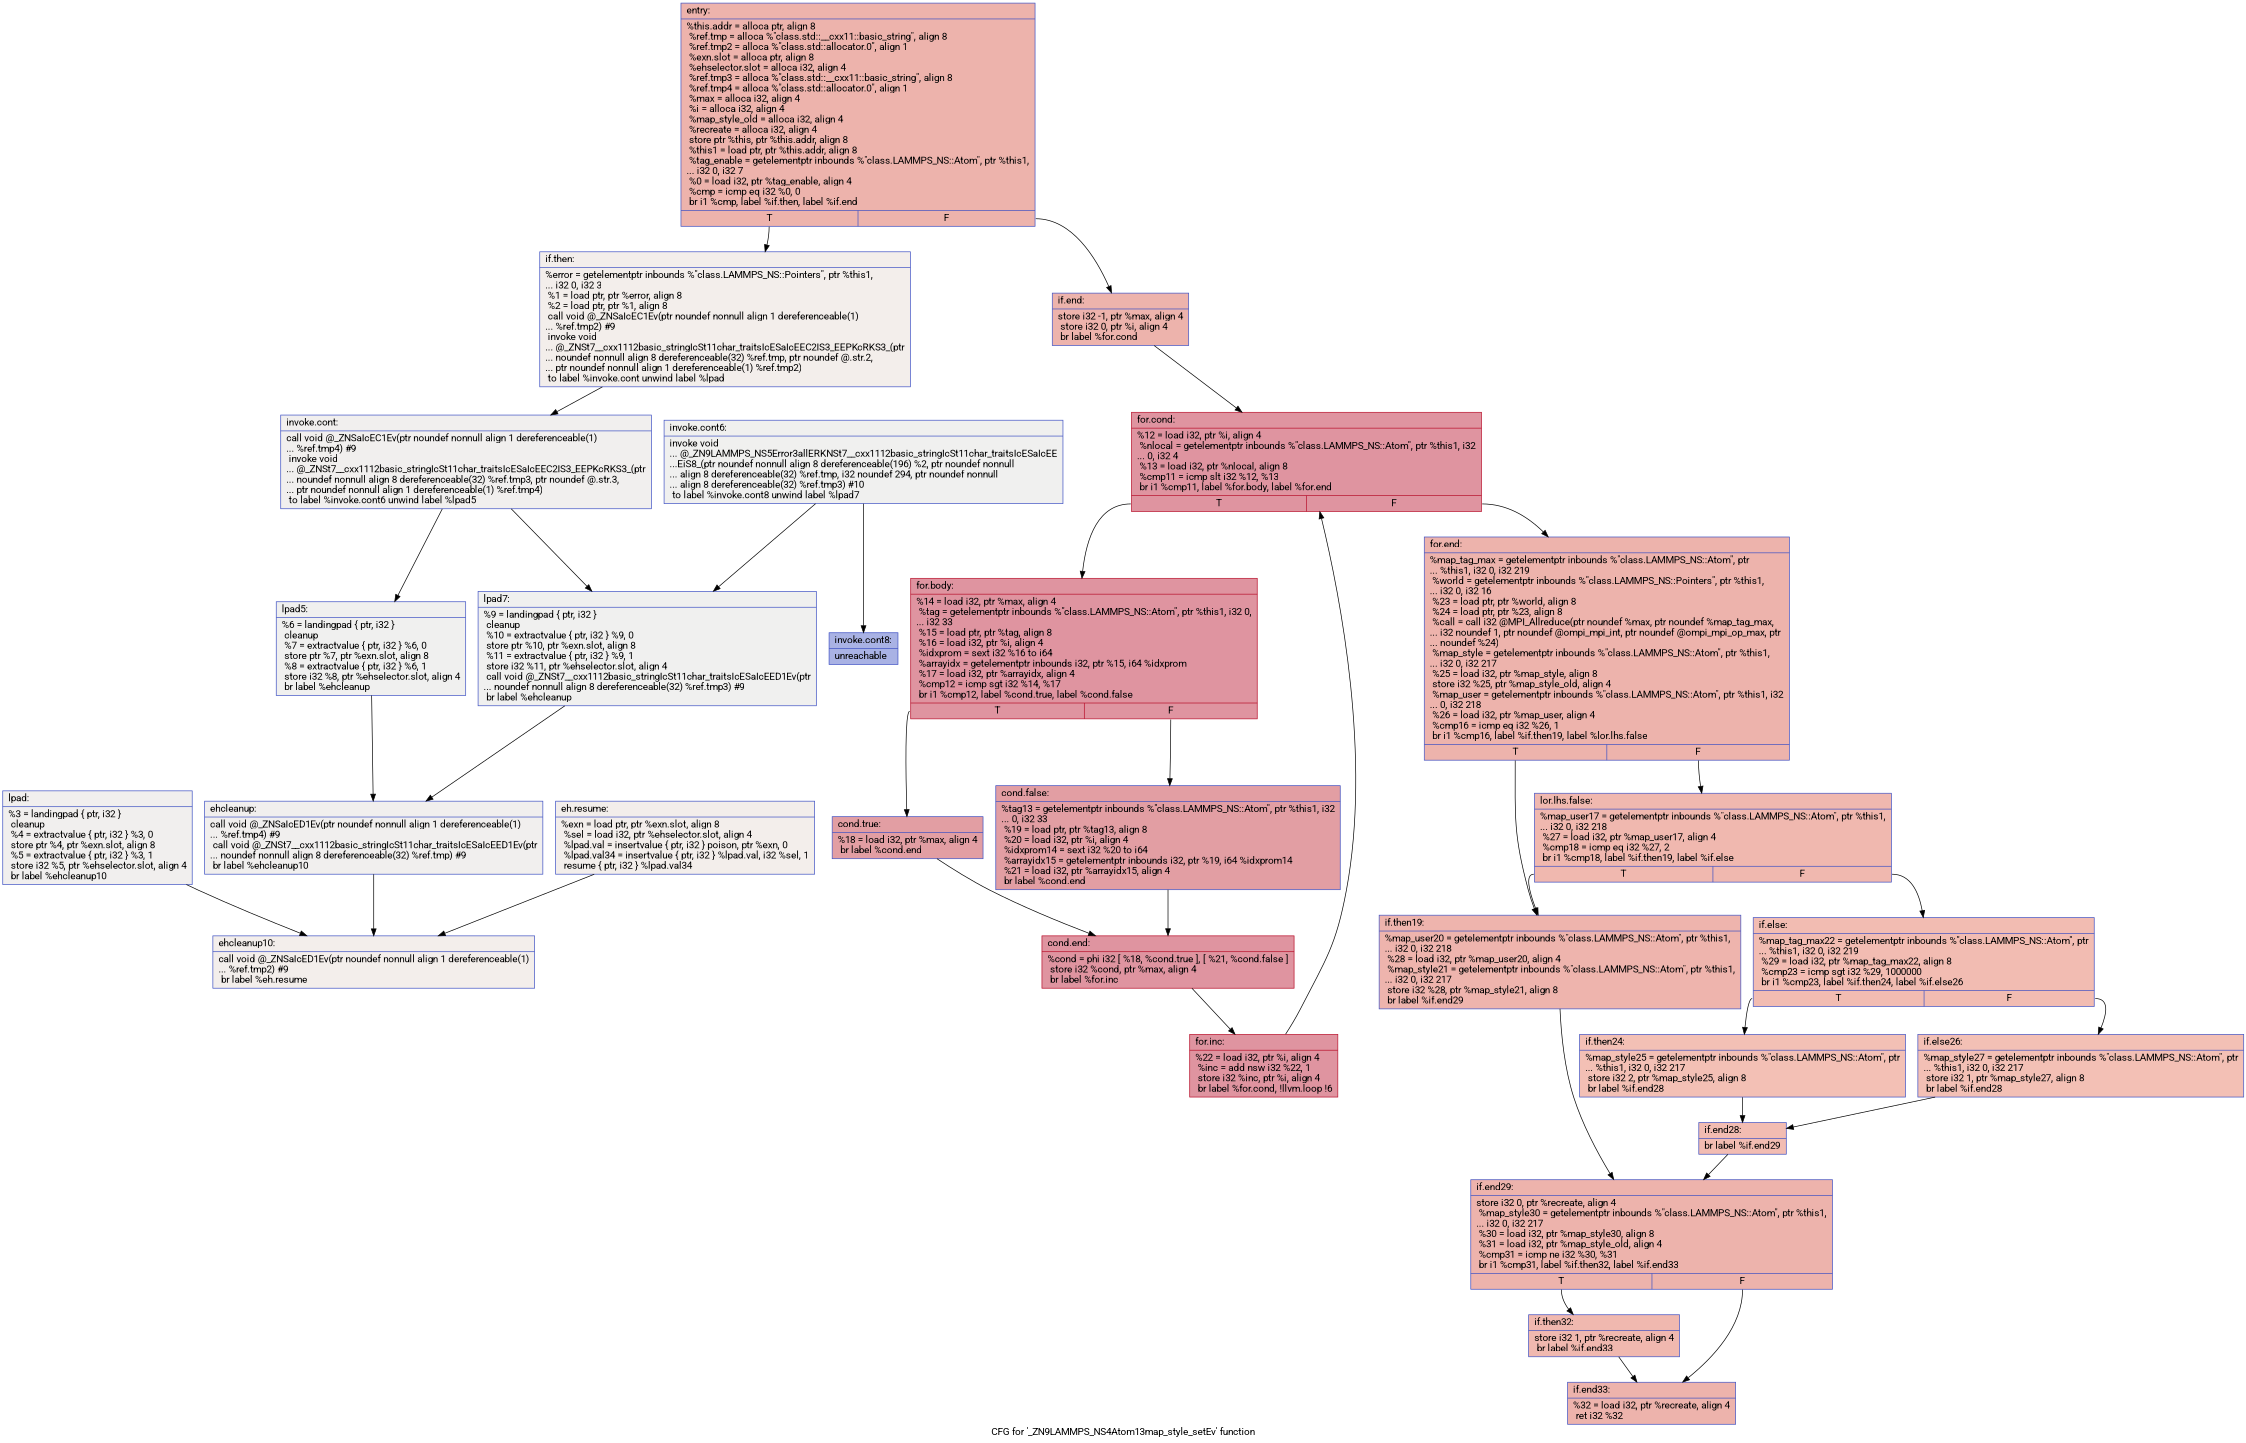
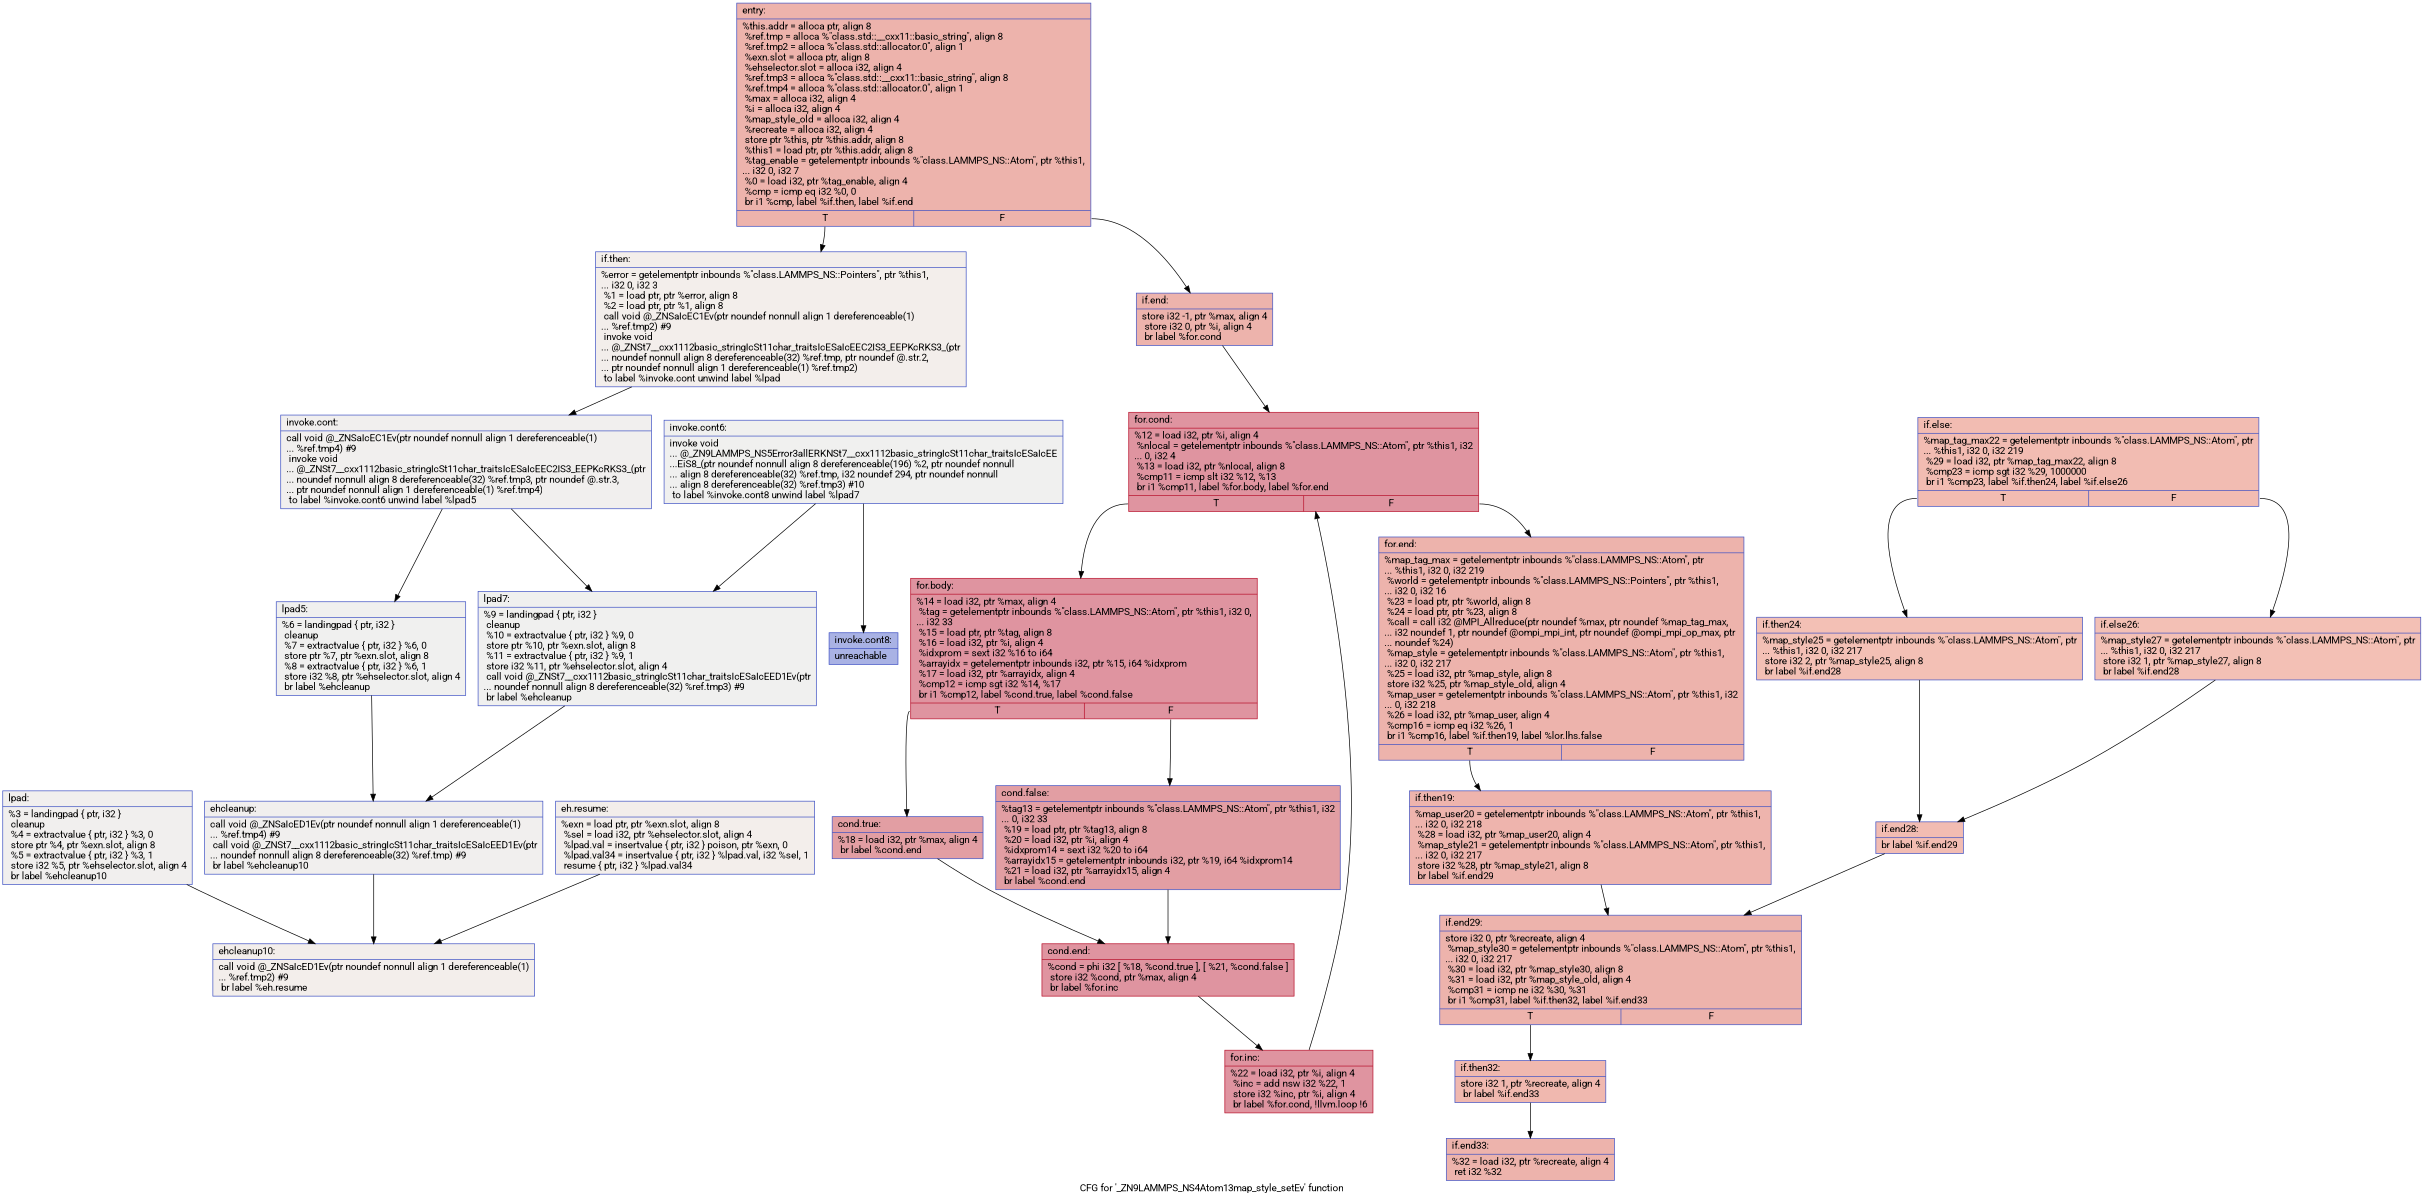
node "lor.lhs.false:": removed
edge "if.end29:" -> "if.end33:": removed
